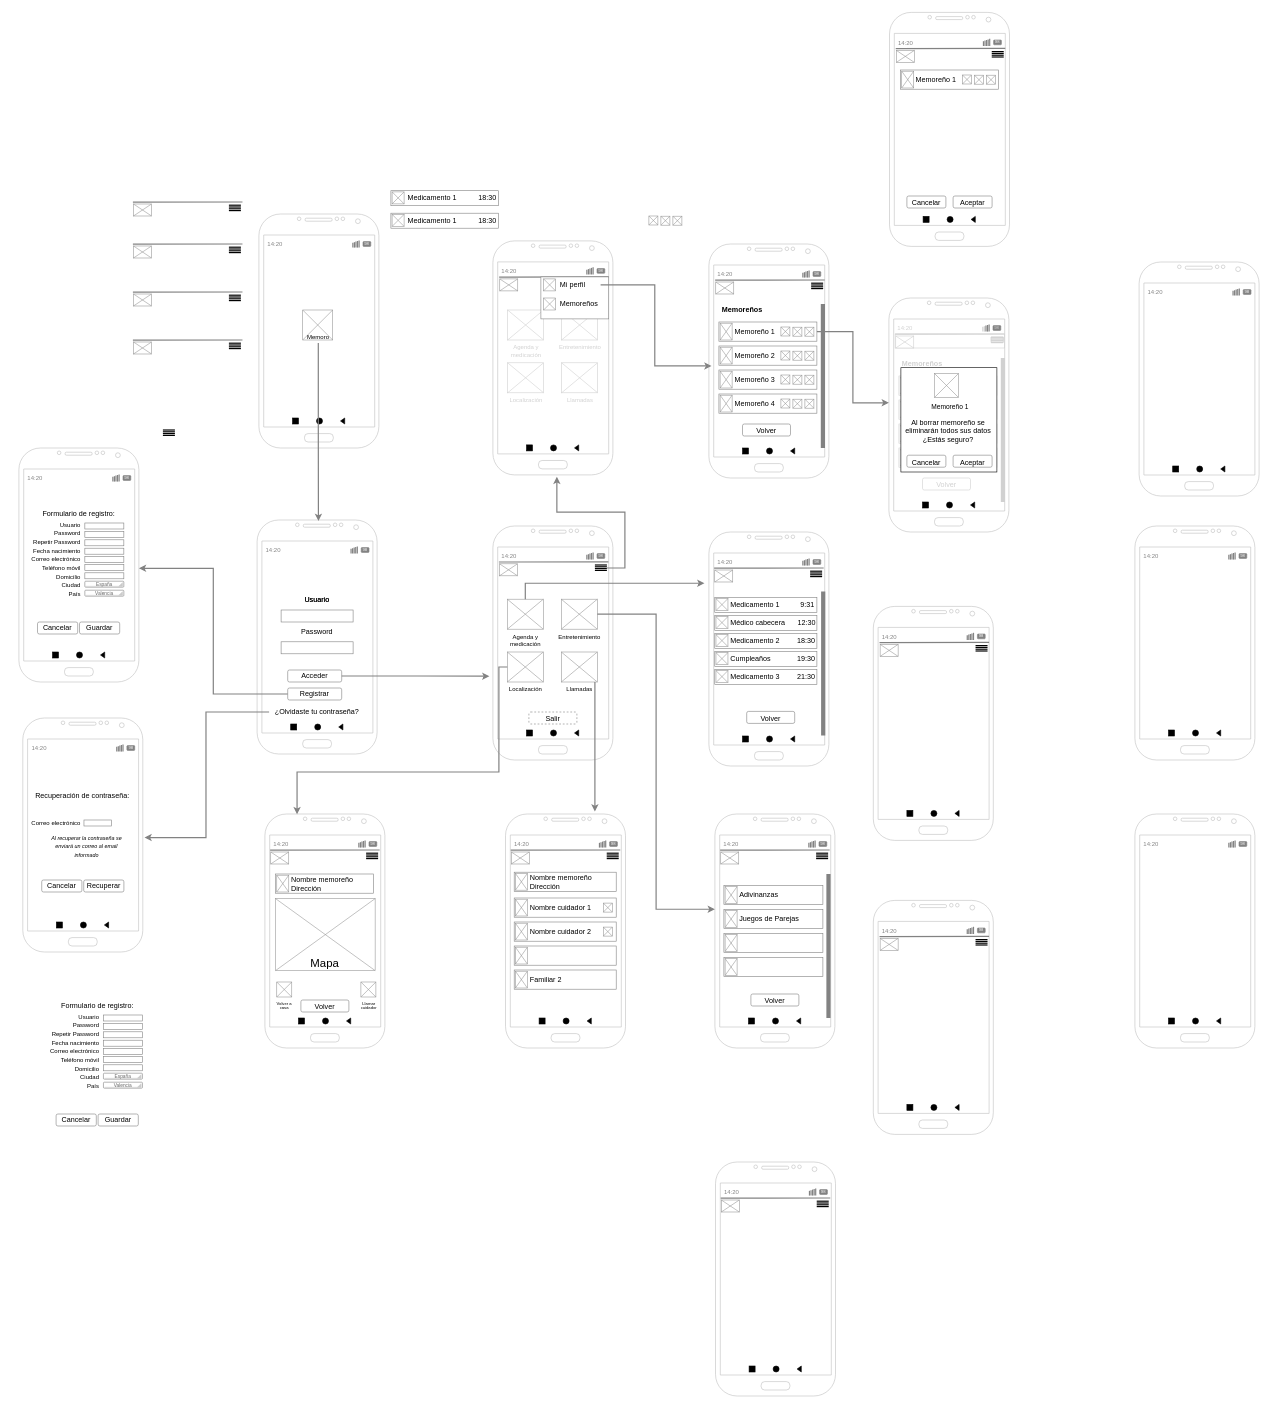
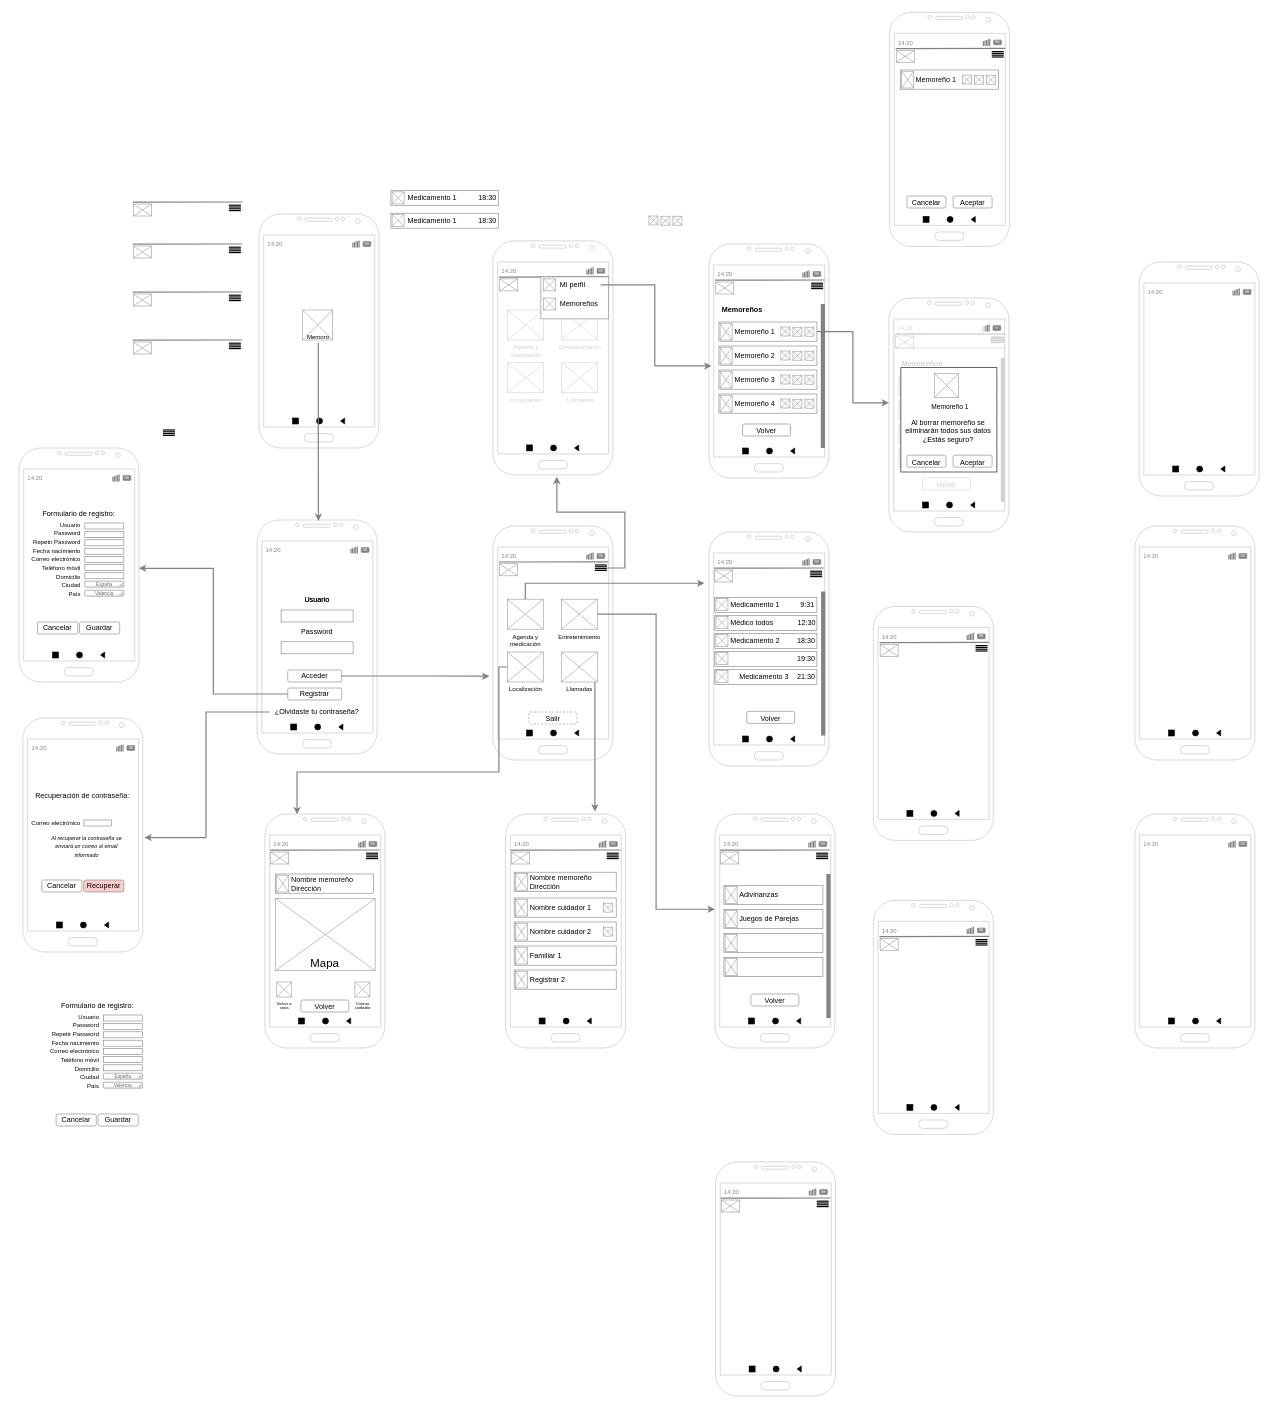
node "Médico cabecera": label "Médico cabecera" -> "Médico todos"
node "Cumpleaños": removed
node "Medicamento 3": moved (756, 677) -> (765, 677)
node "Recuperar": fillcolor #ffffff -> #f8cecc
node "Familiar 1": added
node "Familiar 2": label "Familiar 2" -> "Registrar 2"
node "Llamar cuidador": moved (368, 989) -> (362, 989)
